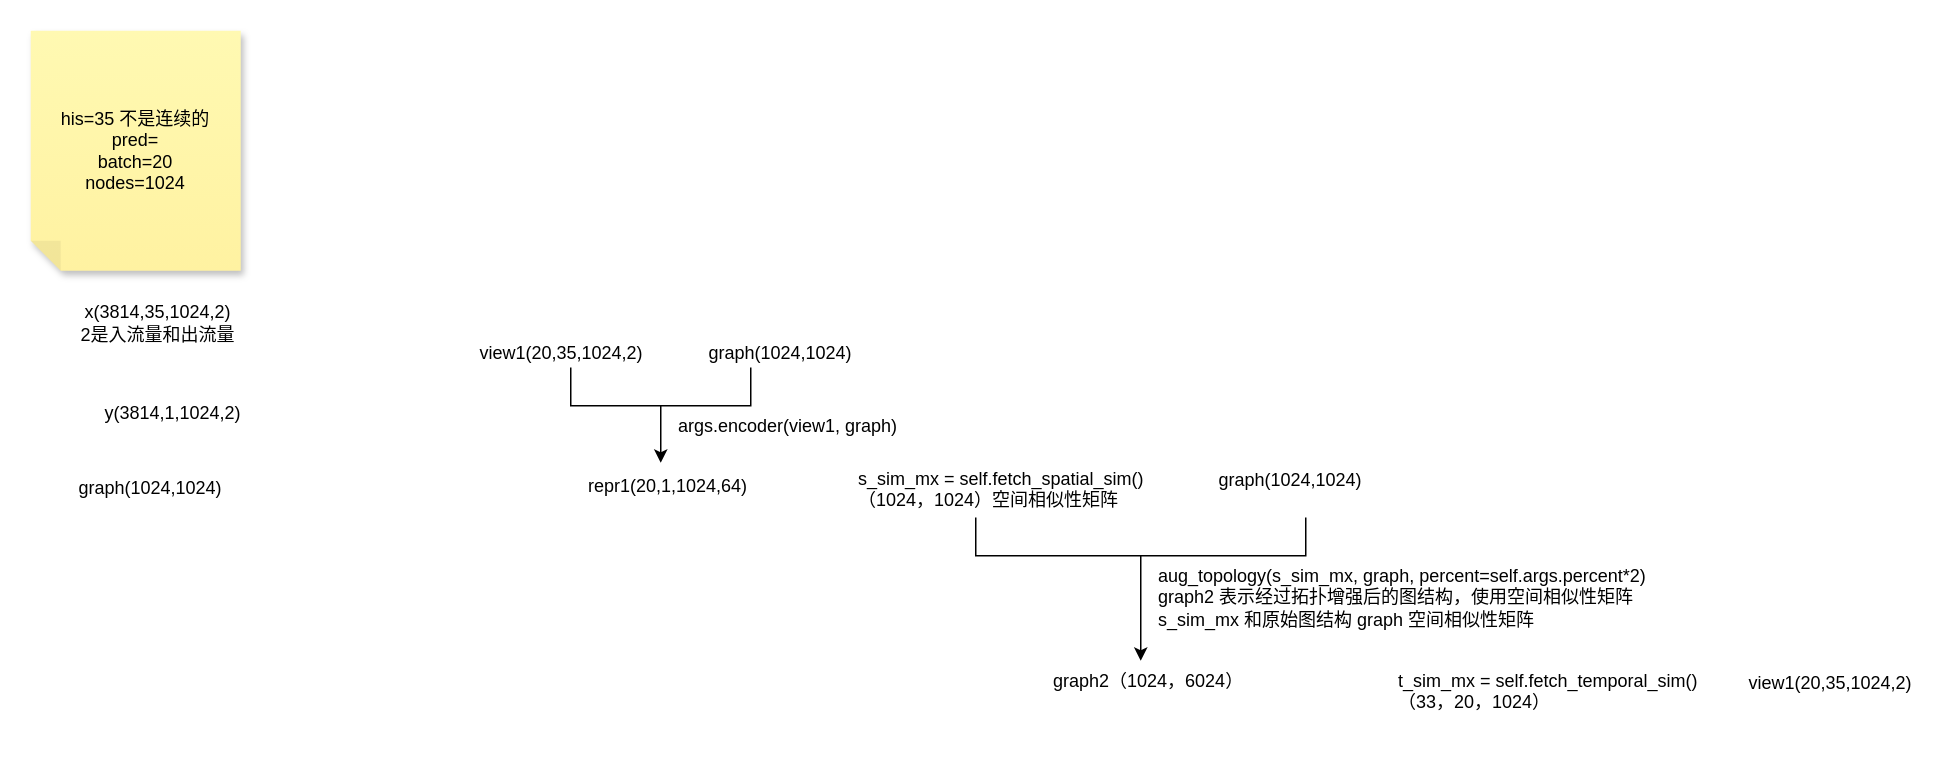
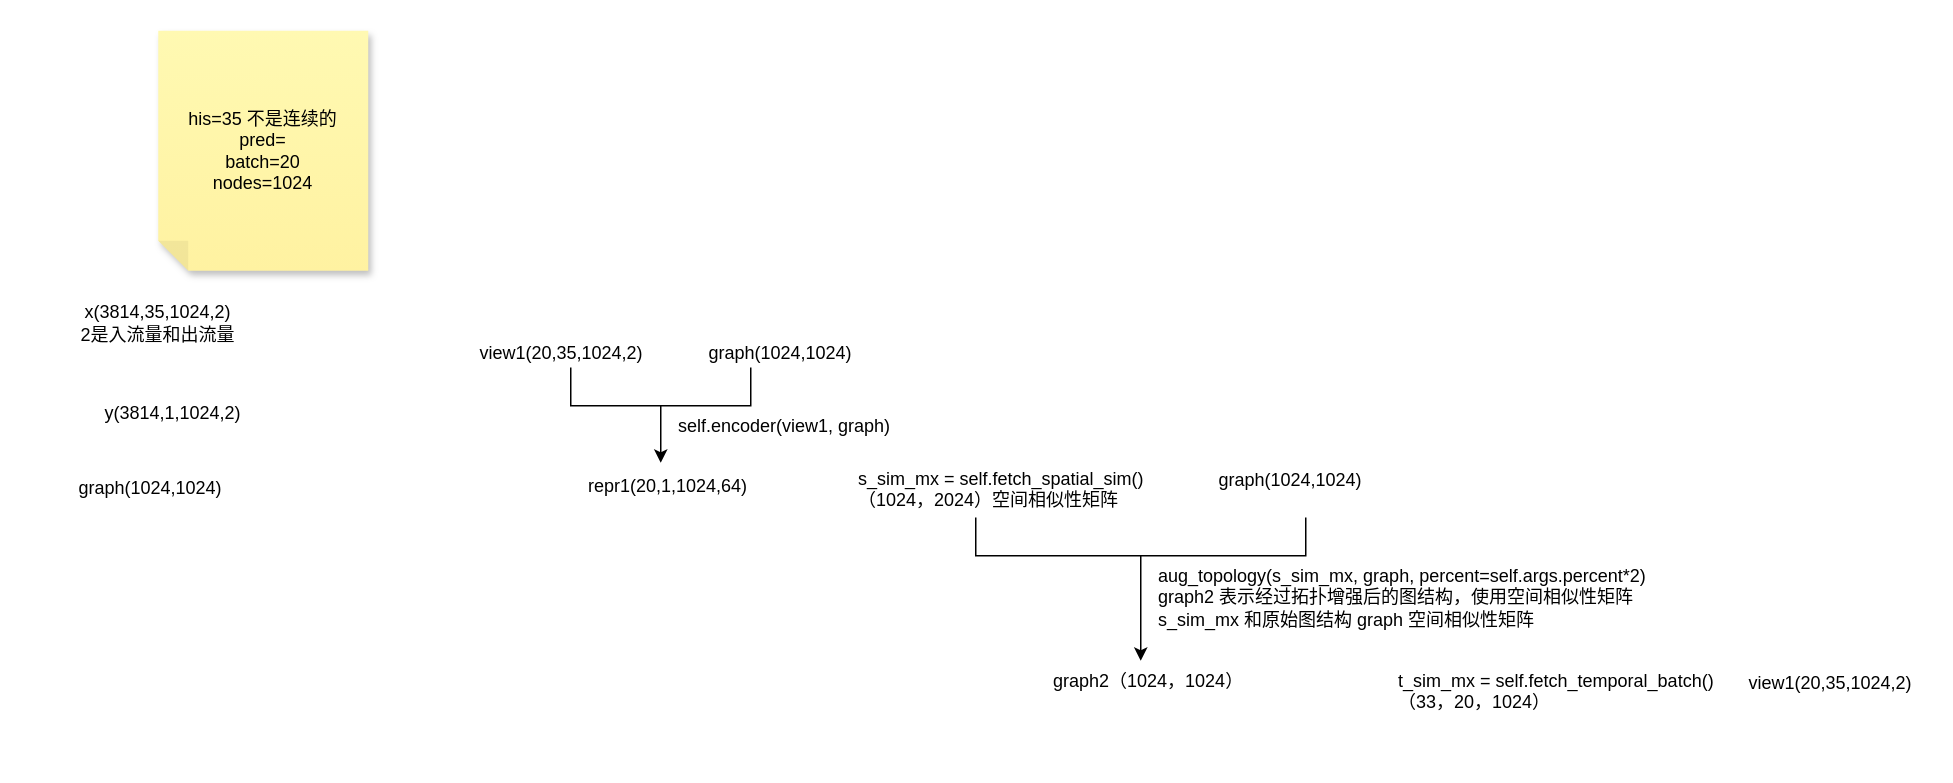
node "his=35 不是连续的 pred= batch=20 nodes=1024": moved (136, 151) -> (263, 151)
node "args.encoder(view1, graph)": label "args.encoder(view1, graph)" -> "self.encoder(view1, graph)"
node "s_sim_mx = self.fetch_spatial_sim() （1024，1024）空间相似性矩阵": label "s_sim_mx = self.fetch_spatial_sim() （1024，1024）空间相似性矩阵" -> "s_sim_mx = self.fetch_spatial_sim() （1024，2024）空间相似性矩阵"
node "graph2（1024，6024）": label "graph2（1024，6024）" -> "graph2（1024，1024）"
node "t_sim_mx = self.fetch_temporal_sim() （33，20，1024）": label "t_sim_mx = self.fetch_temporal_sim() （33，20，1024）" -> "t_sim_mx = self.fetch_temporal_batch() （33，20，1024）"
